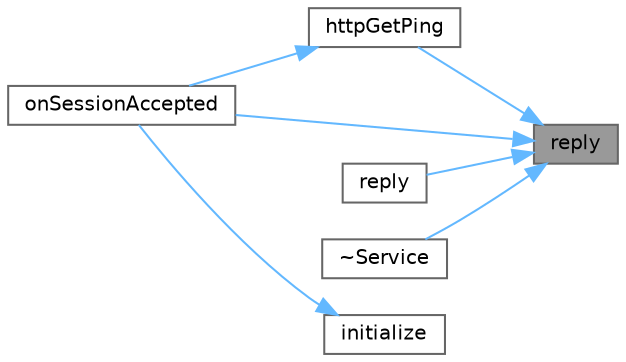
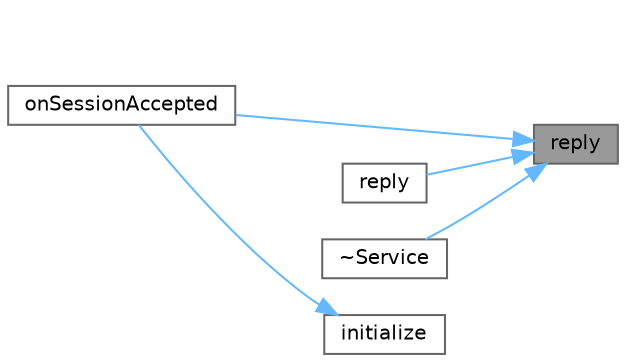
node "httpGetPing": removed
